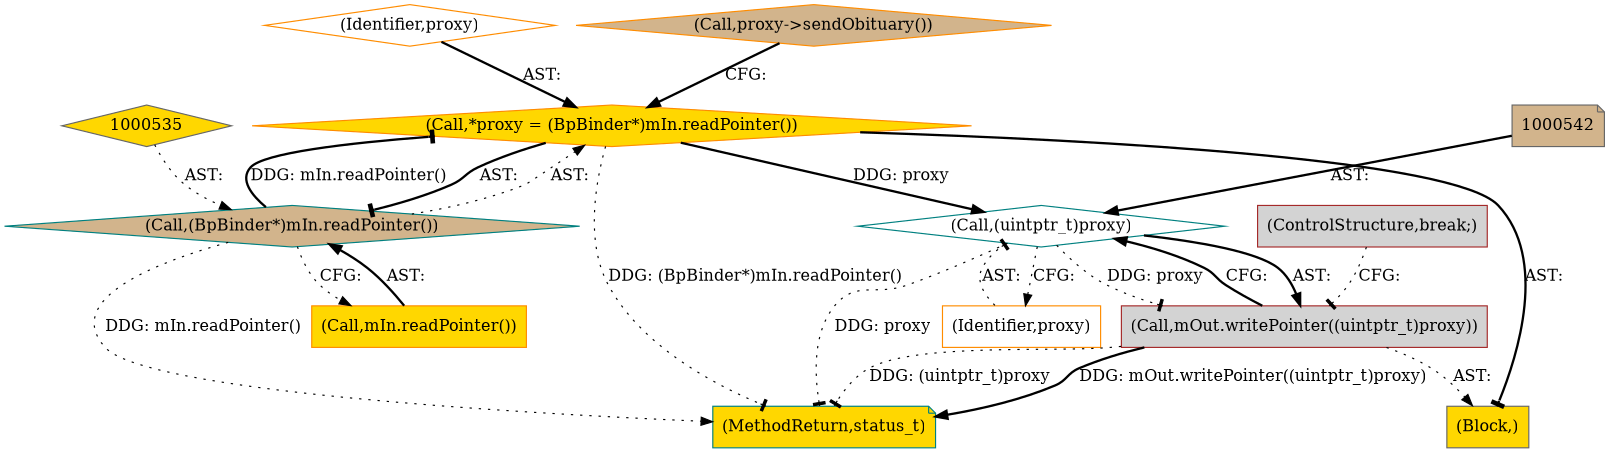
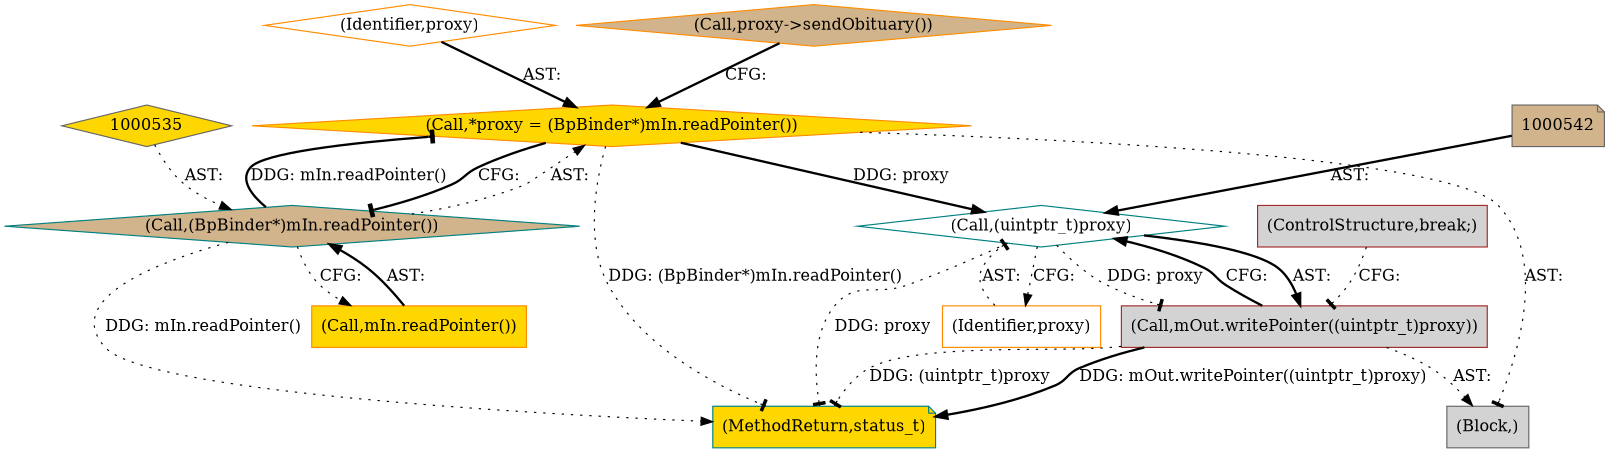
edge "(Call,*proxy = (BpBinder*)mIn.readPointer())" -> "(Block,)": style bold -> dotted
edge "(Call,*proxy = (BpBinder*)mIn.readPointer())" -> "(Call,(BpBinder*)mIn.readPointer())": label "AST: " -> "CFG: "
node "(Block,)": fillcolor gold -> lightgrey
